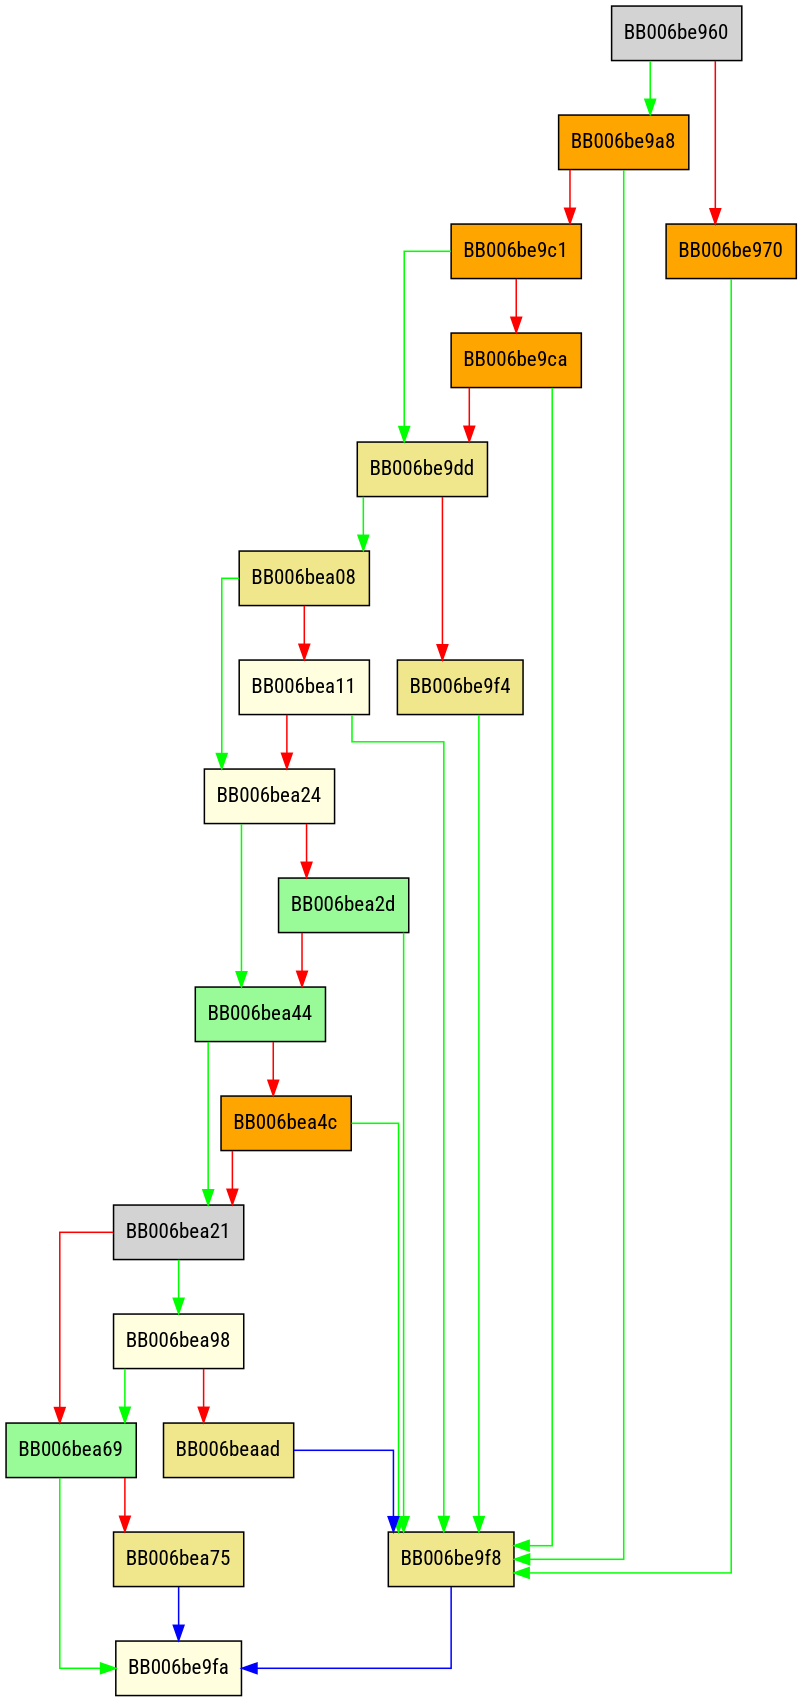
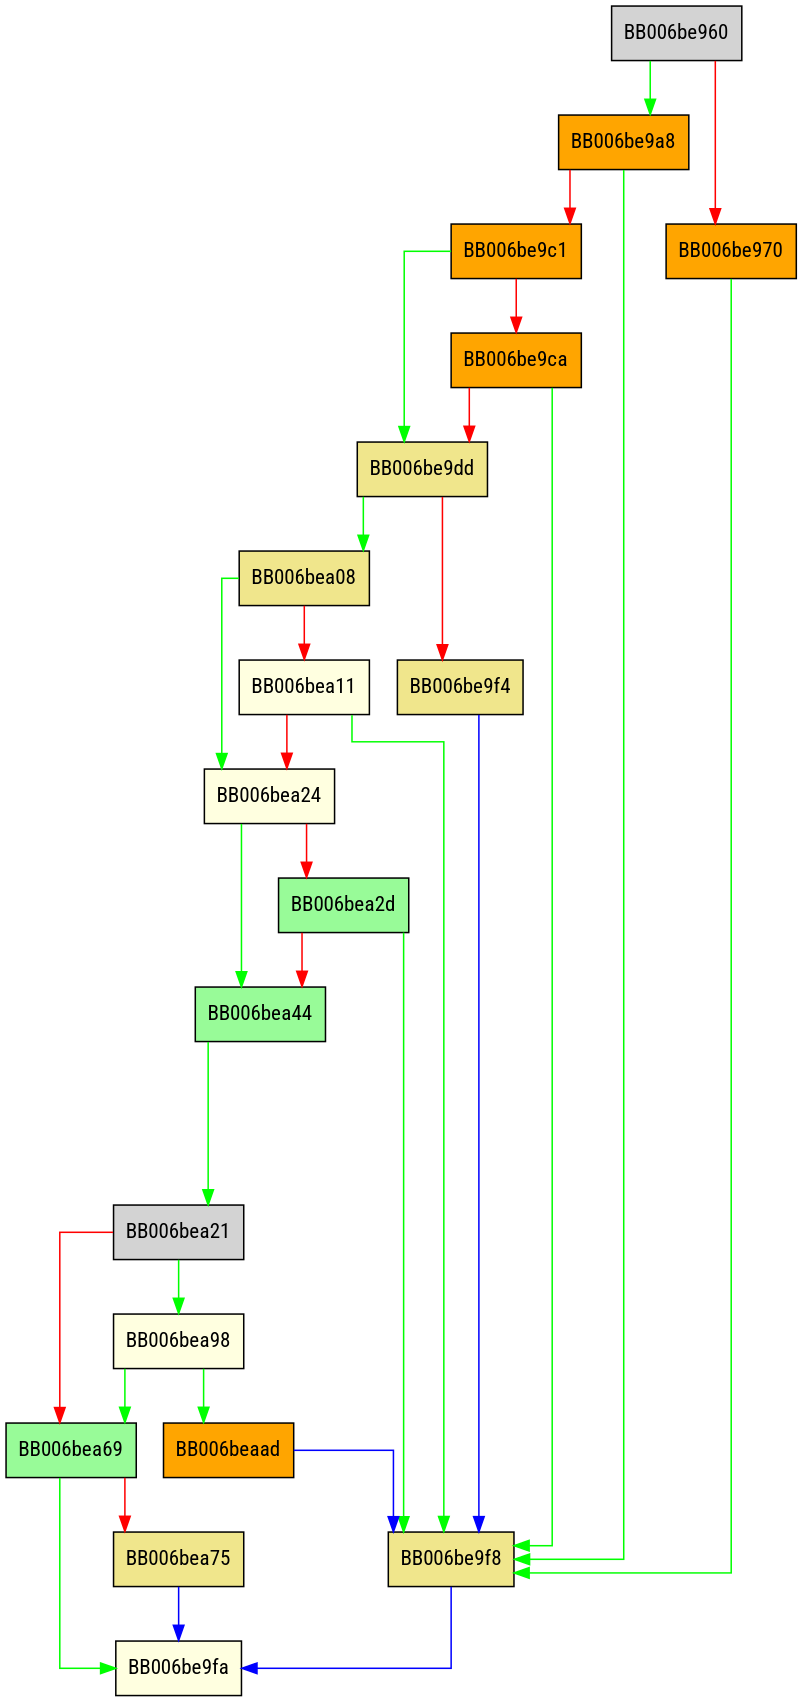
edge "BB006be9f4" -> "BB006be9f8": color green -> blue
node "BB006bea4c": removed
edge "BB006bea98" -> "BB006beaad": color red -> green
node "BB006beaad": fillcolor khaki -> orange
